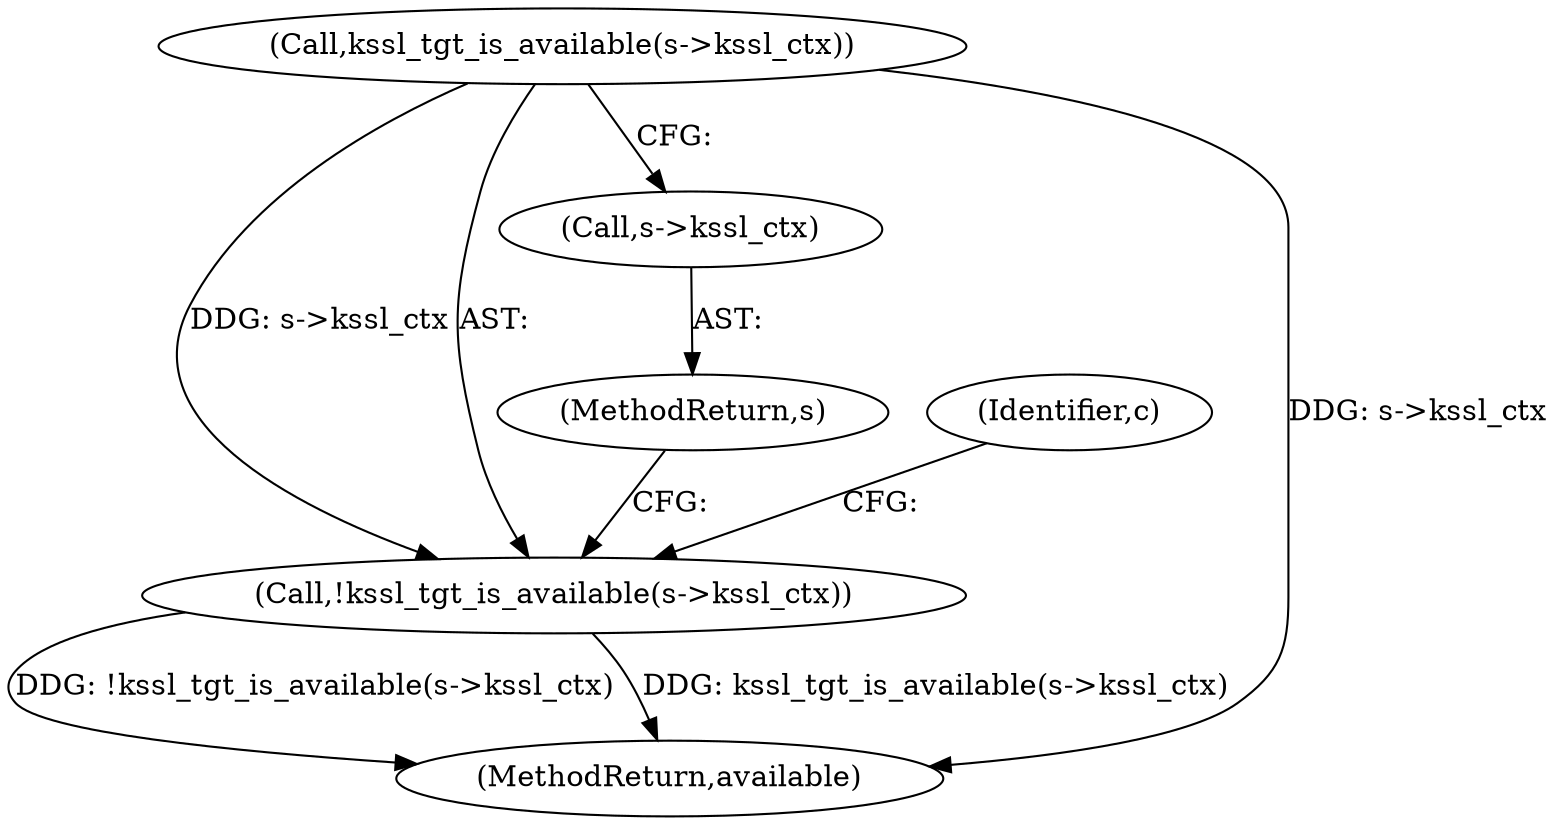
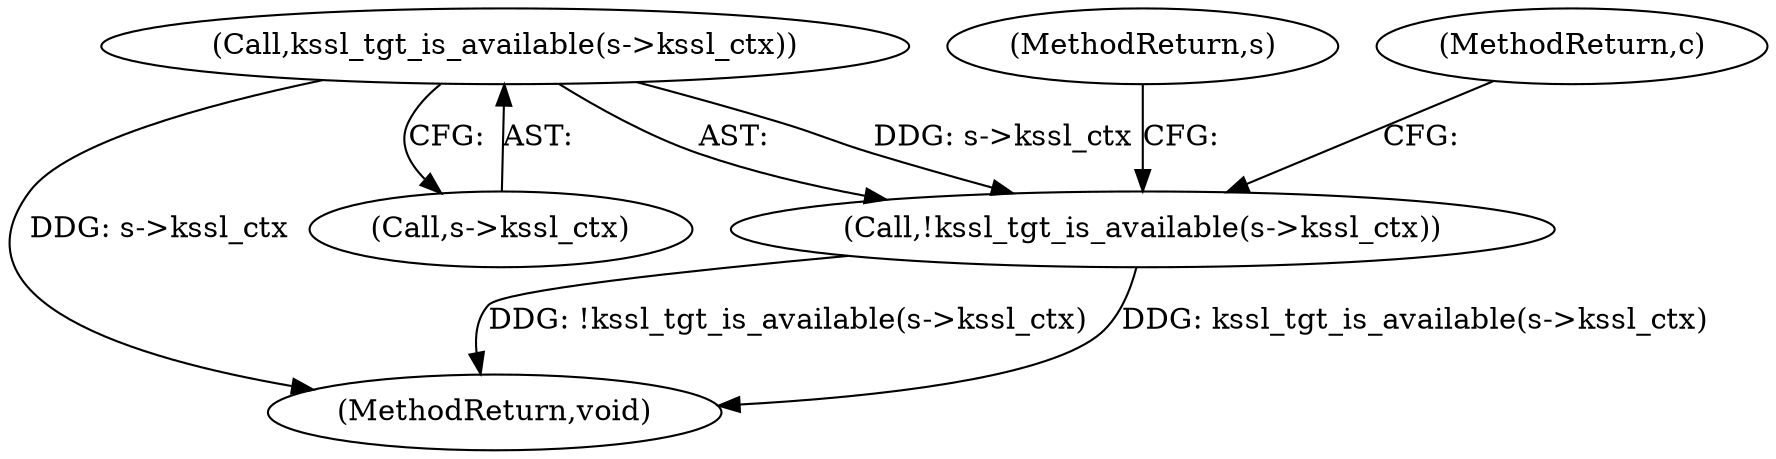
edge "(Call,s->kssl_ctx)" -> "(MethodReturn,s)": now "(Call,s->kssl_ctx)" -> "(Call,kssl_tgt_is_available(s->kssl_ctx))"
node "(Identifier,c)": label "(Identifier,c)" -> "(MethodReturn,c)"
node "(MethodReturn,available)": label "(MethodReturn,available)" -> "(MethodReturn,void)"
